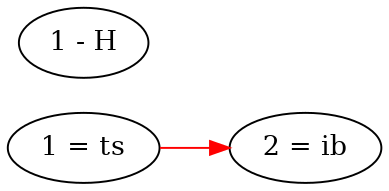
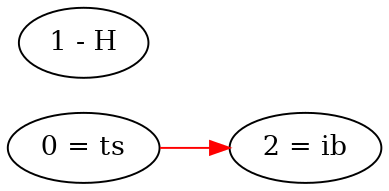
node "1 = ts": label "1 = ts" -> "0 = ts"
